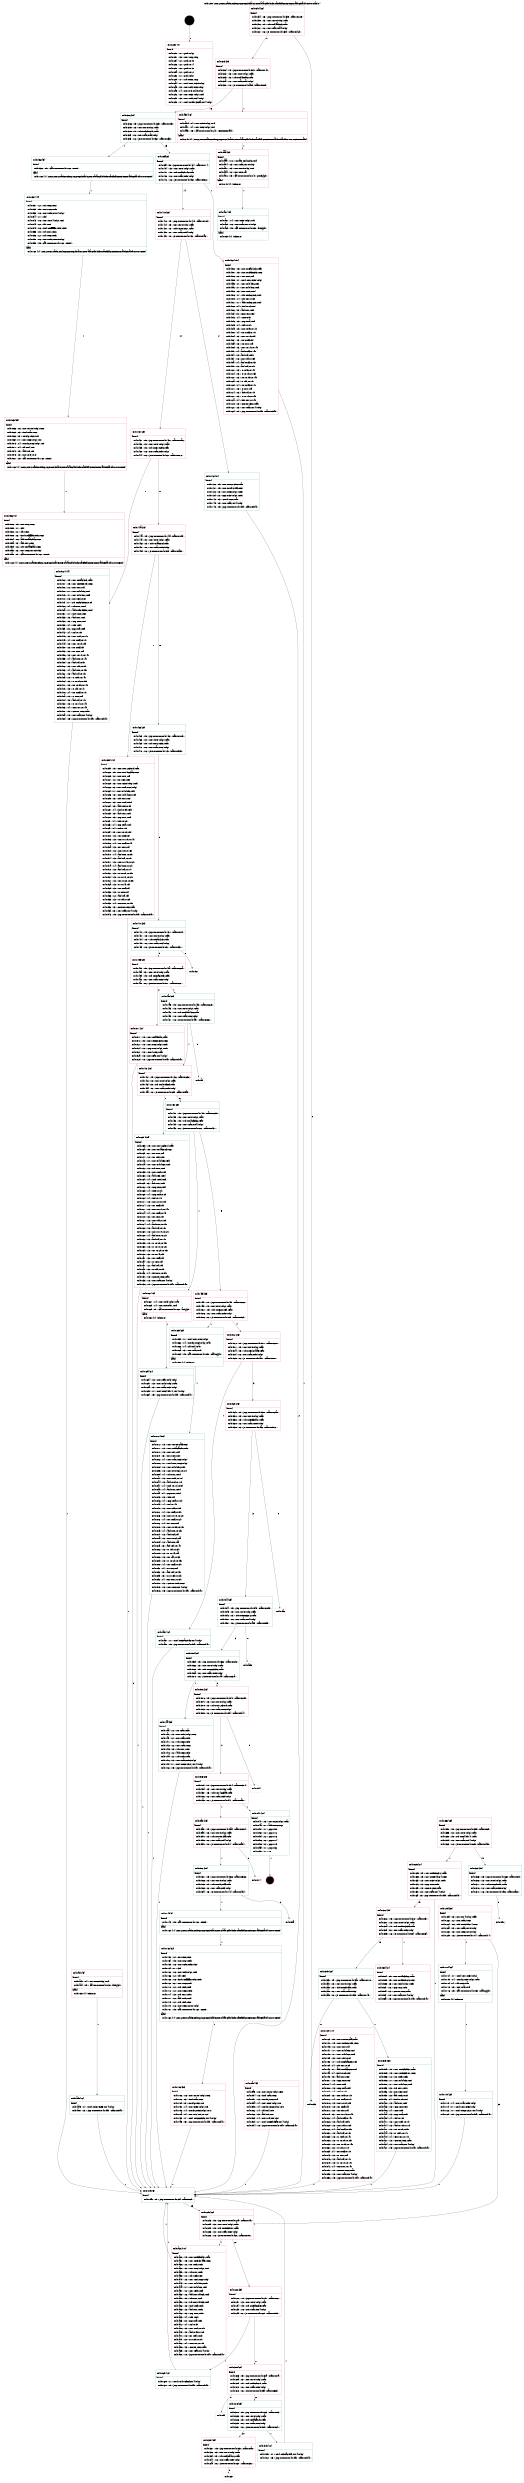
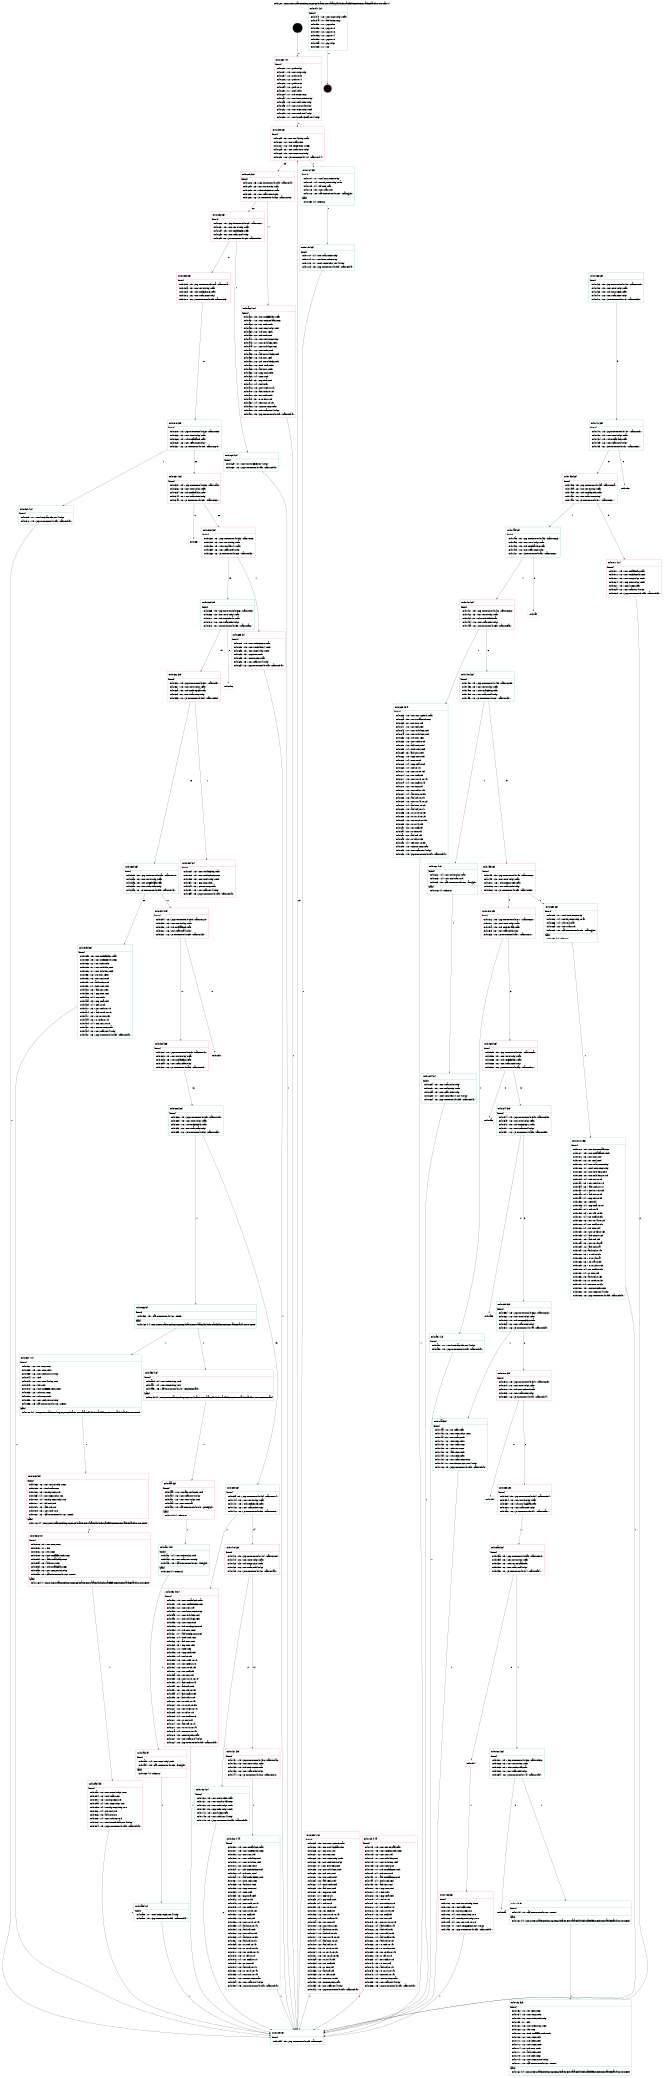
edge "0x4013cd [25]" -> "0x401a9d [13]": now "0x401932 [5]" -> "0x401a9d [13]"
edge "0x401290 [47]" -> "0x4012bf [23]": added, label "1"
edge "0x401337 [25]" -> "0x401350 [25]": added, label "20"
node "0x40144a [25]": removed
node "0x4016c7 [13]": color deeppink -> teal
edge "0x401ac1 [15]" -> "0x401ad0 [9]": added, label "1"
edge "0x401986 [40]" -> "0x4019ae [43]": added, label "1"
edge "0x40158f [25]" -> "0x401d47 [21]": removed, label "1"
edge "0x4016e9 [27]" -> "0x401382 [25]": now "0x401369 [25]" -> "0x401382 [25]"
edge "0x40139b [25]" -> "0x4019d9 [83]": label " 1" -> " 20"
edge "0x40139b [25]" -> "0x4016bb": now "0x40139b [25]" -> "0x4013b4 [25]"
edge "0x401752 [52]" -> "0x401786 [36]": now "0x401d74" -> "0x401786 [36]"
edge "0x401ddb [5]" -> "0x4012d6 [22]": now "0x401ddb [5]" -> "0x4012bf [23]"
node "0x4015ff": removed
